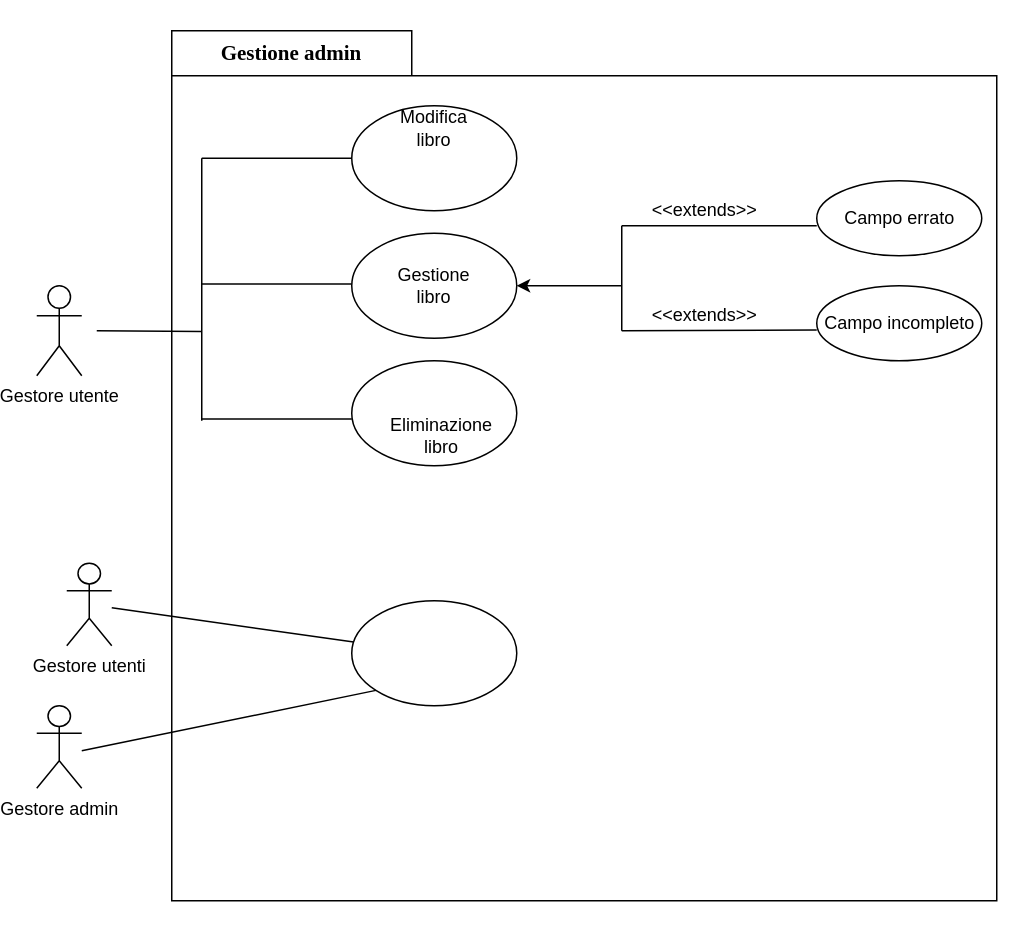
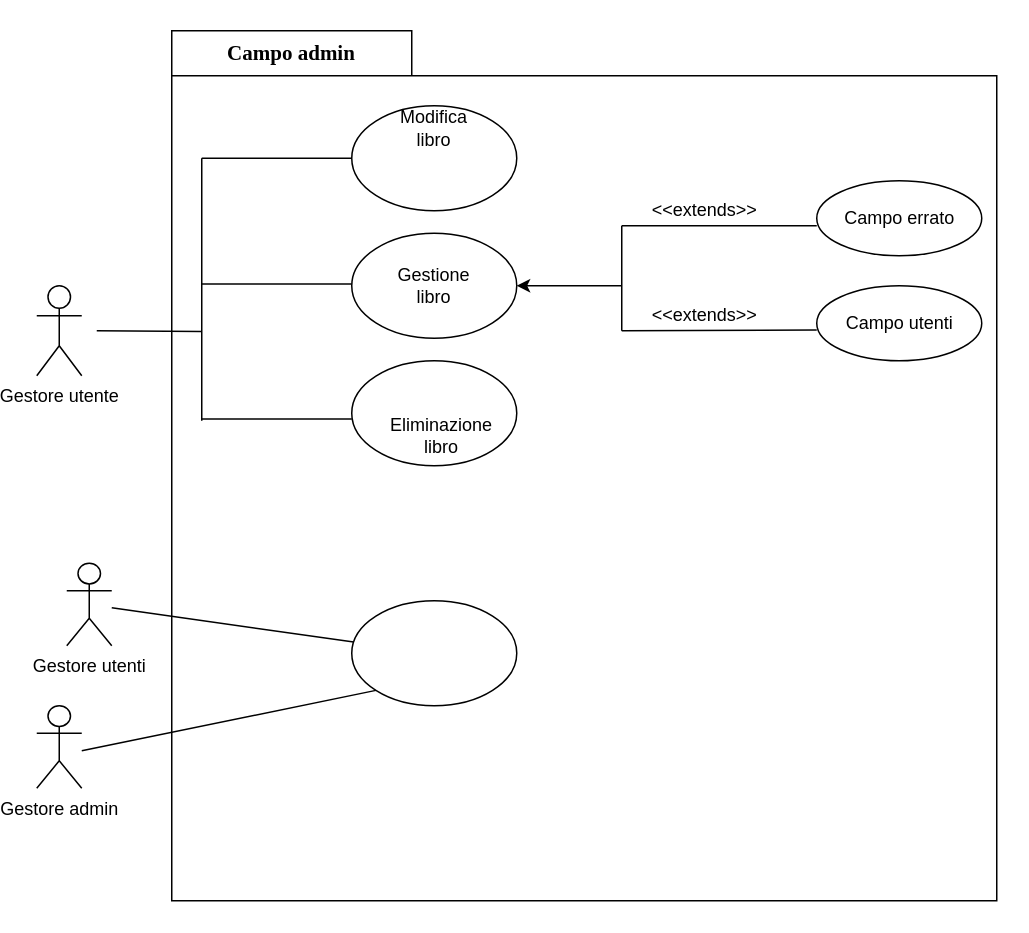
node "Gestione admin": label "Gestione admin" -> "Campo admin"
node "Campo incompleto": label "Campo incompleto" -> "Campo utenti"
